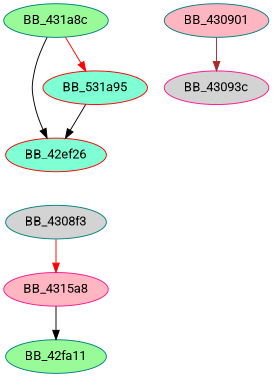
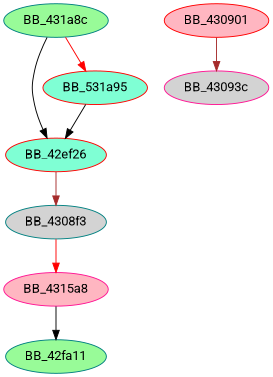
node "BB_430901": color teal -> red
edge "BB_42ef26" -> "BB_4308f3": added
